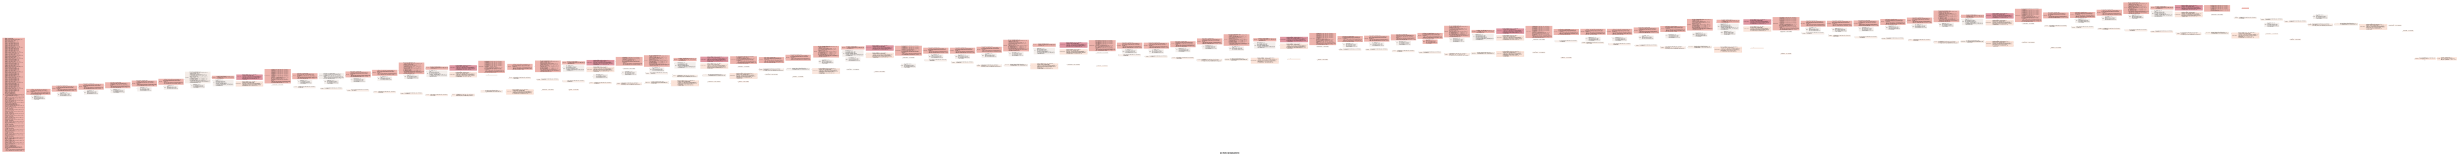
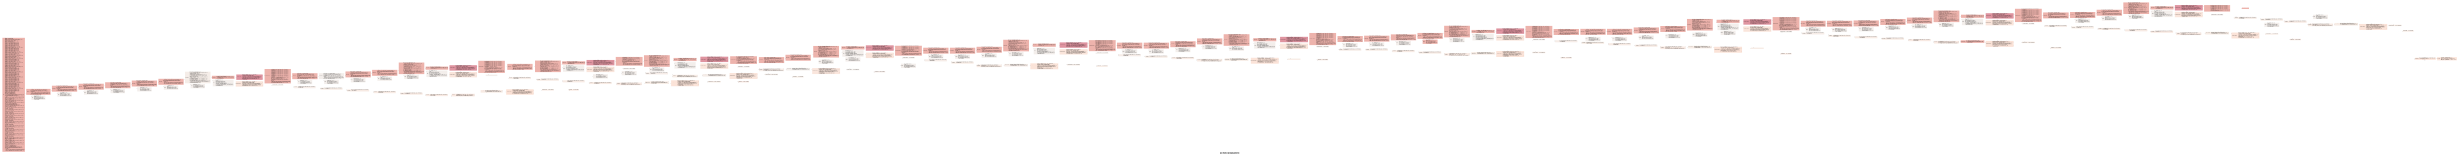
node "cleanup.action465:": fillcolor #ecd3c570 -> #d6524470
